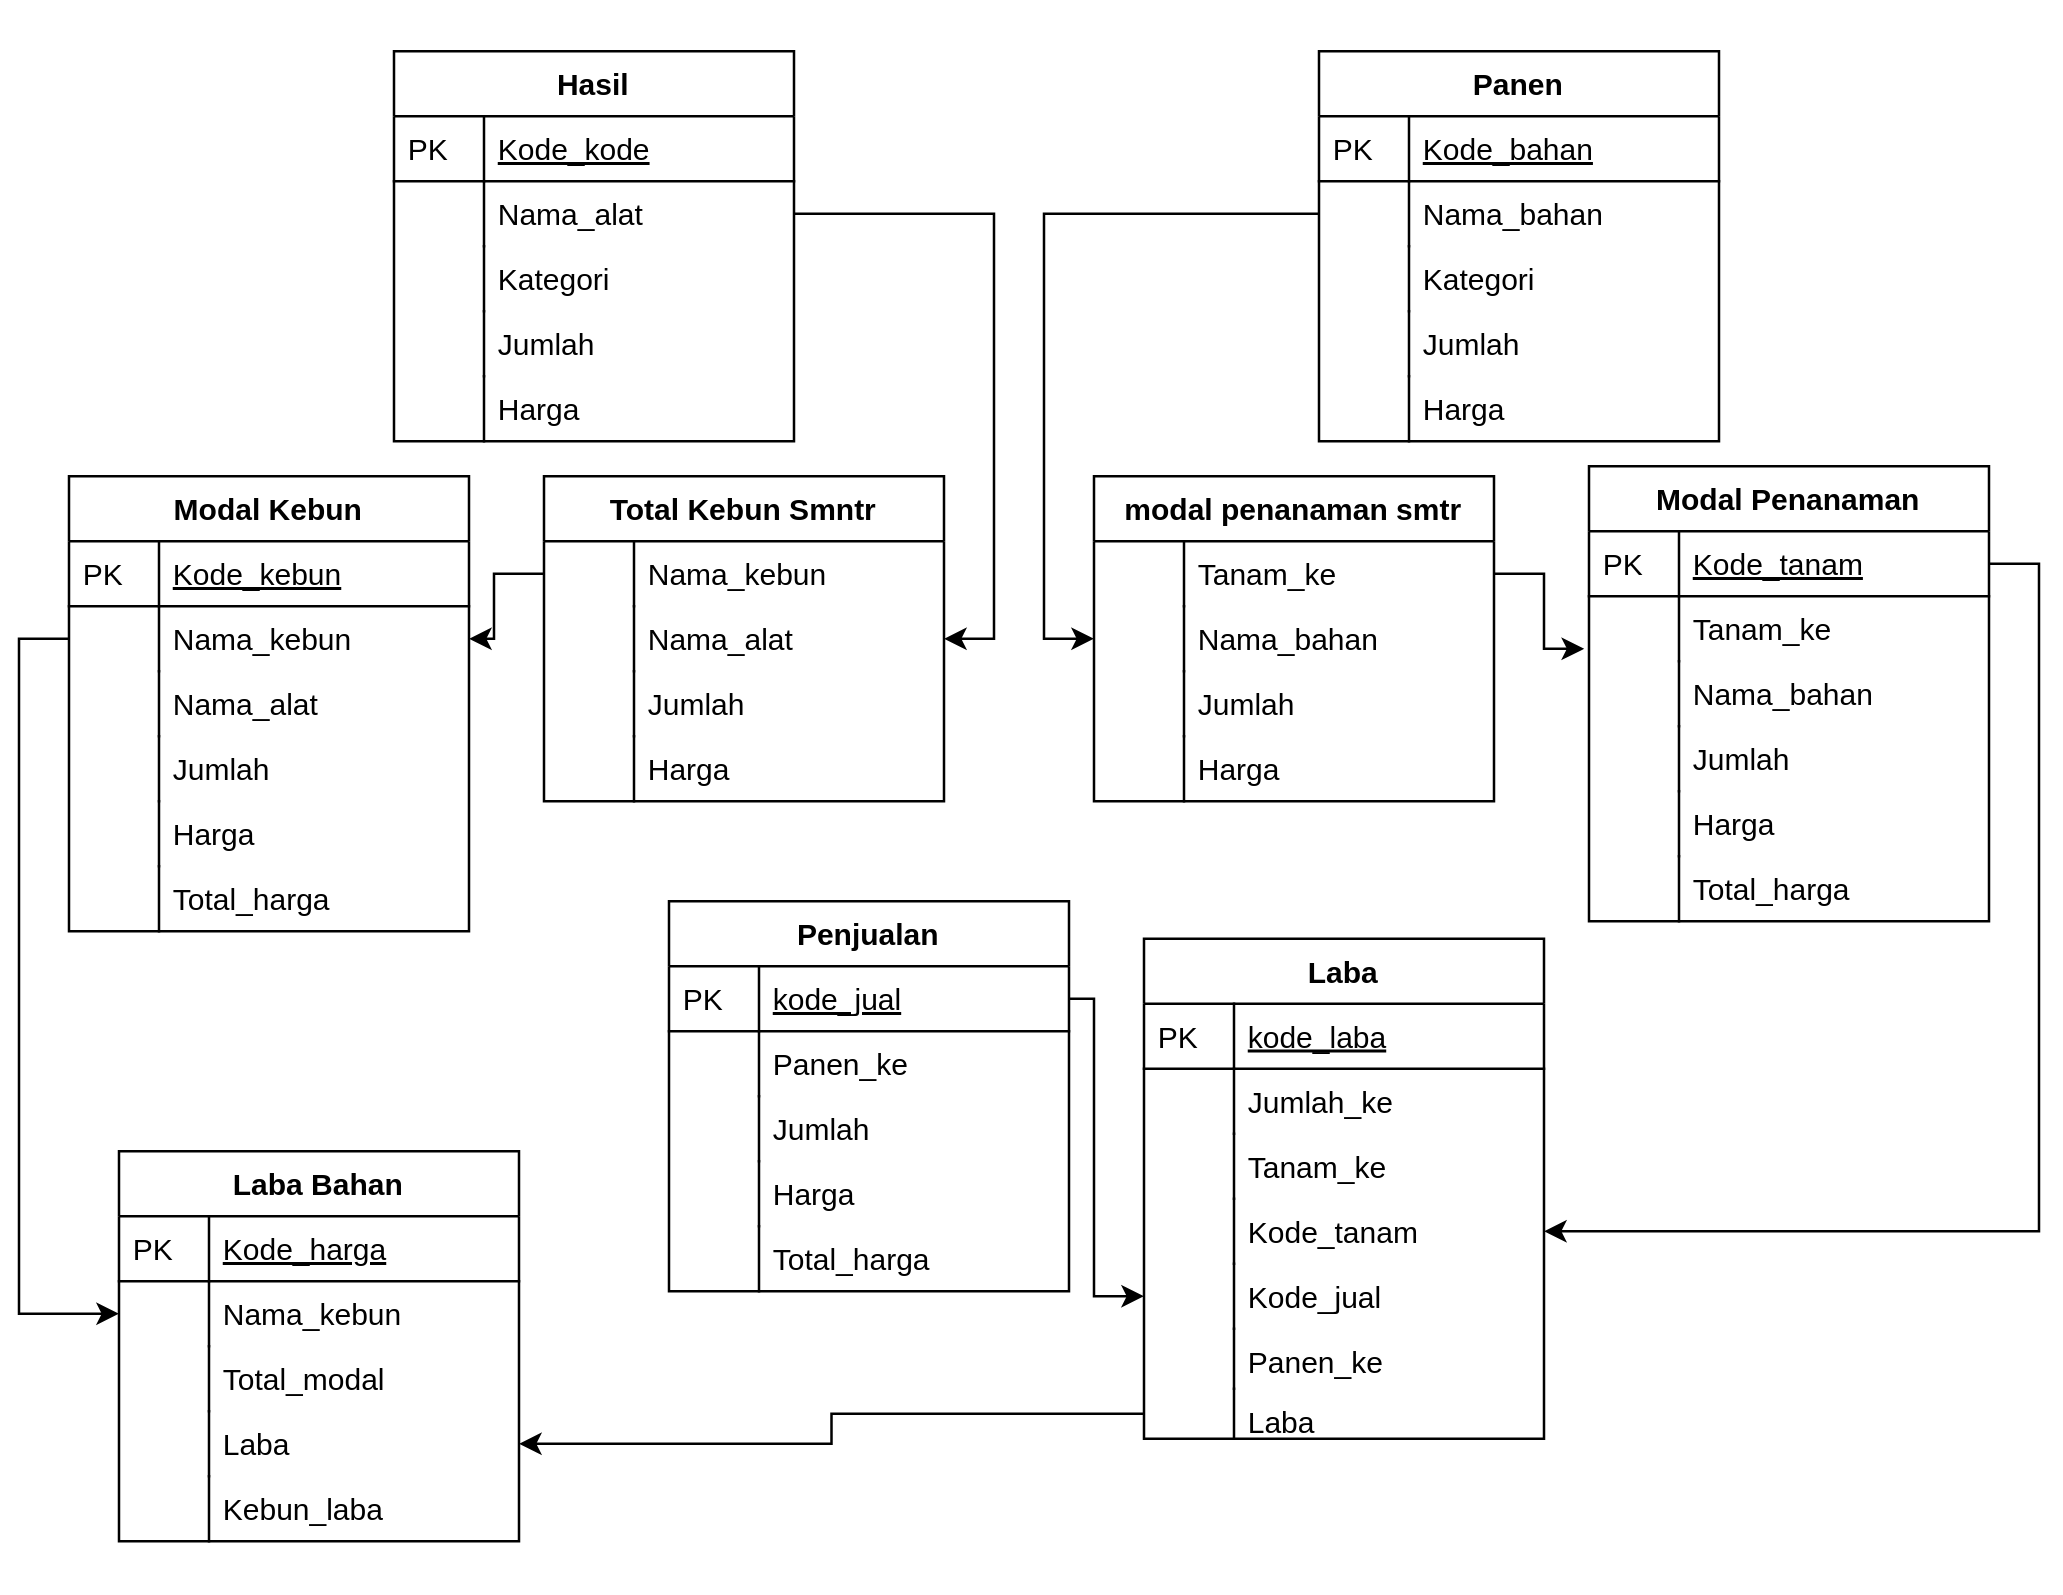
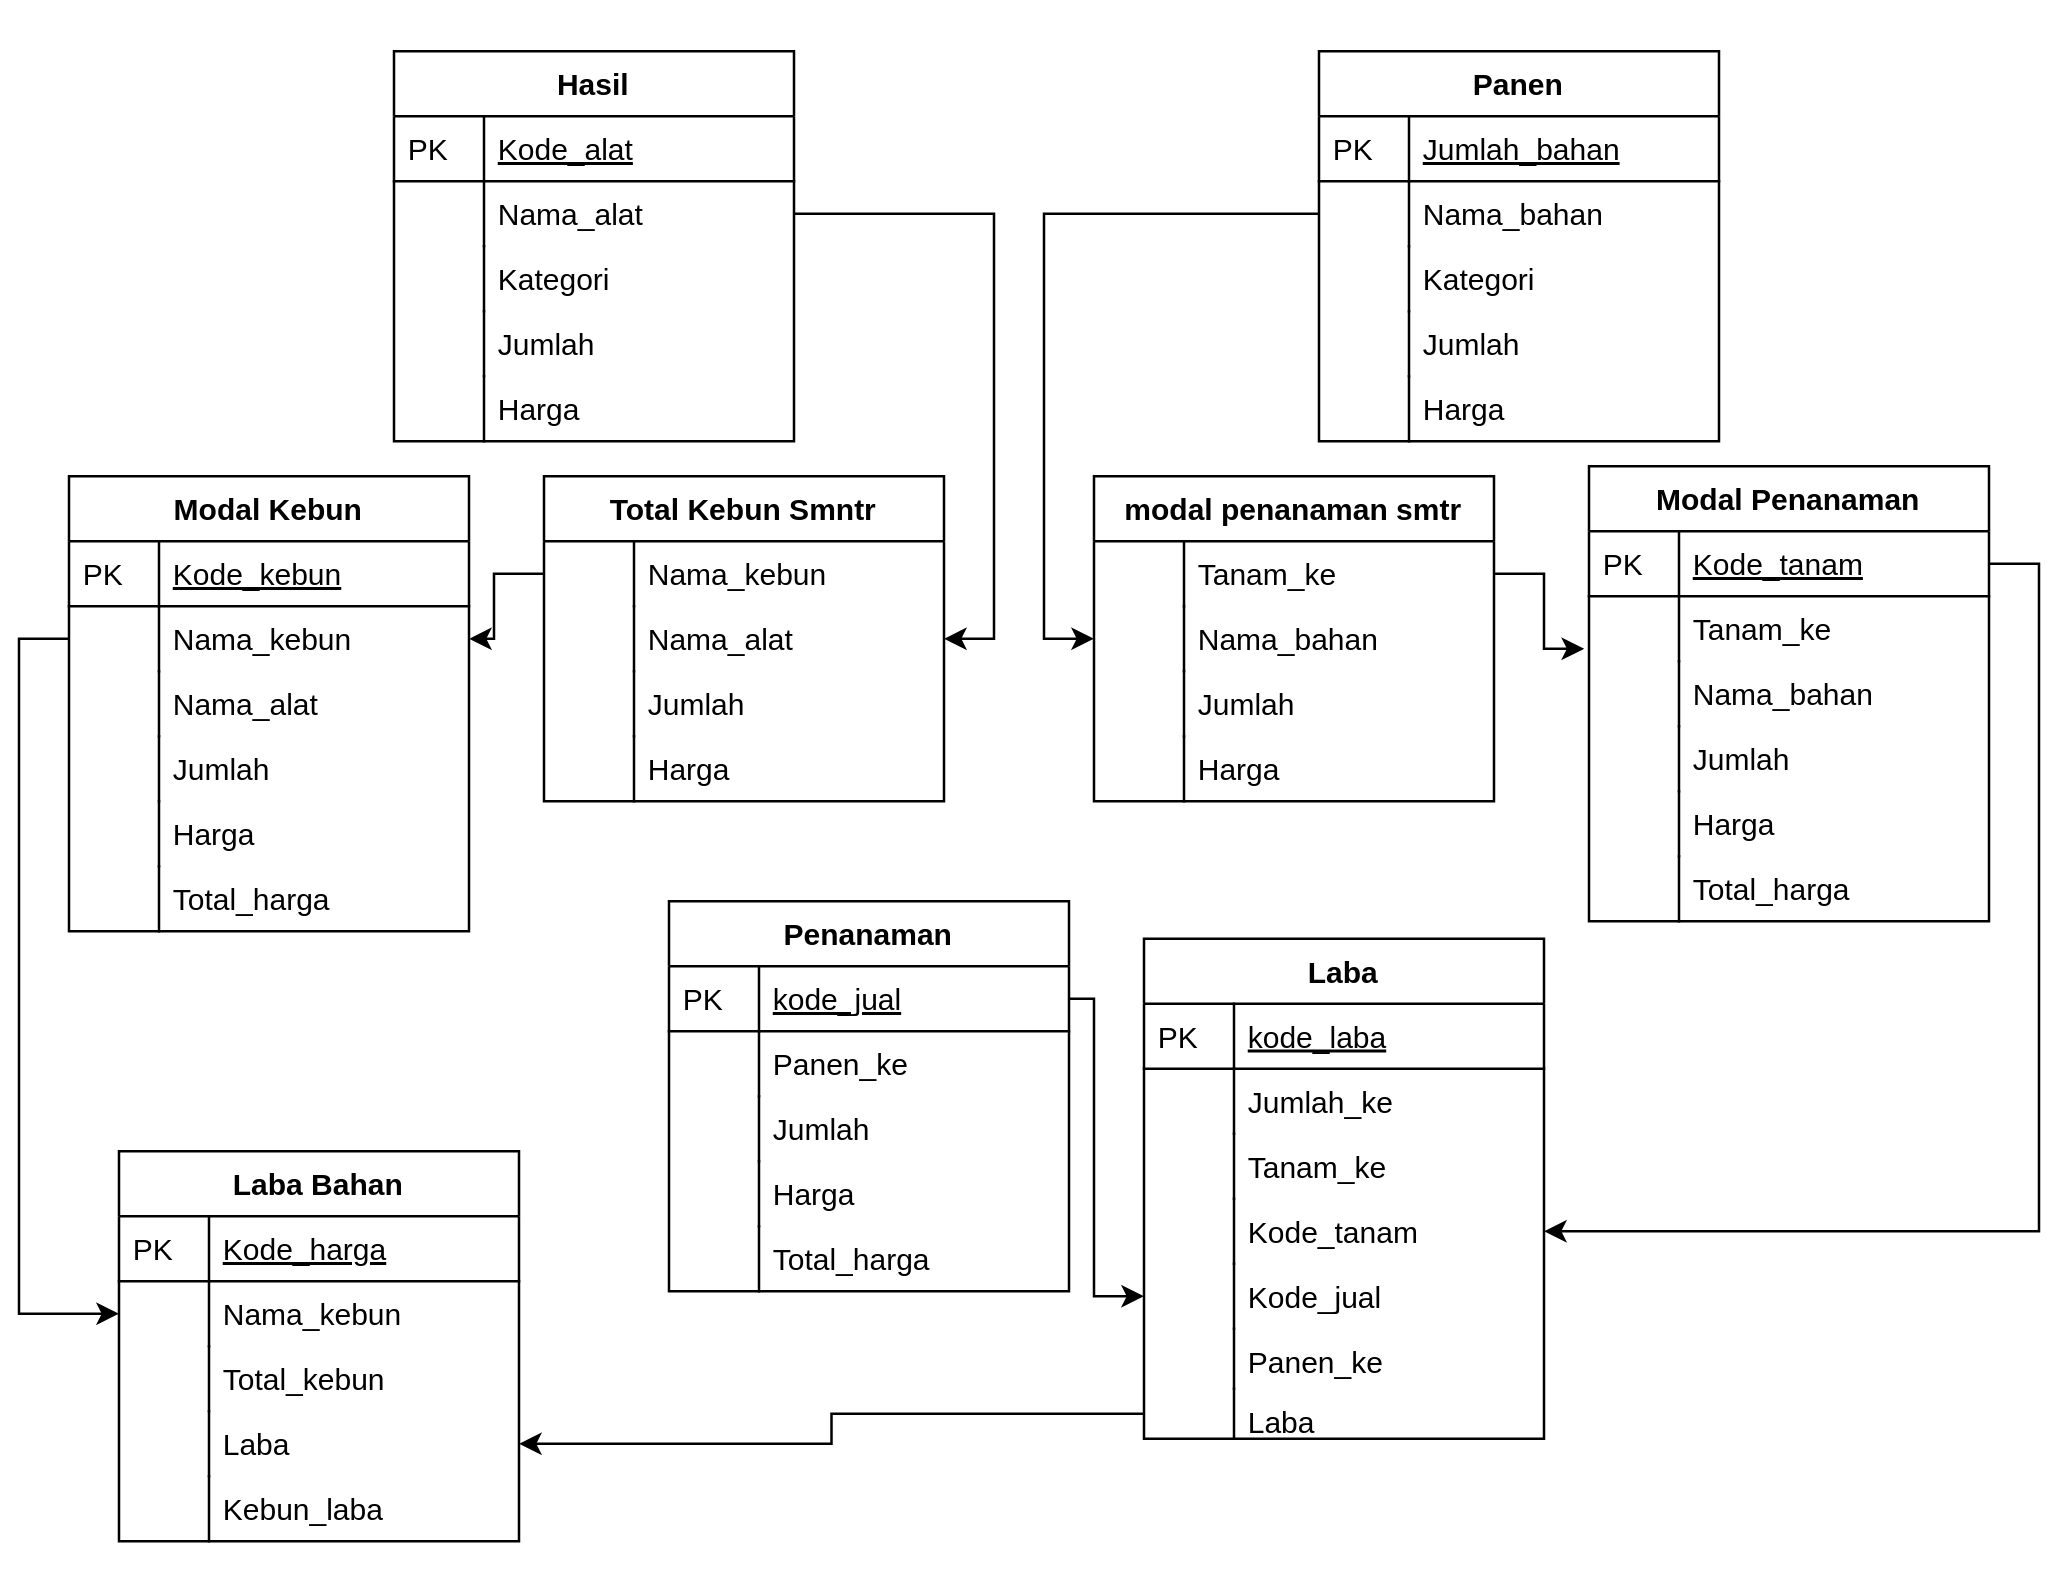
node "Kode_kode": label "Kode_kode" -> "Kode_alat"
node "Kode_bahan": label "Kode_bahan" -> "Jumlah_bahan"
node "Penjualan": label "Penjualan" -> "Penanaman"
node "Total_modal": label "Total_modal" -> "Total_kebun"
